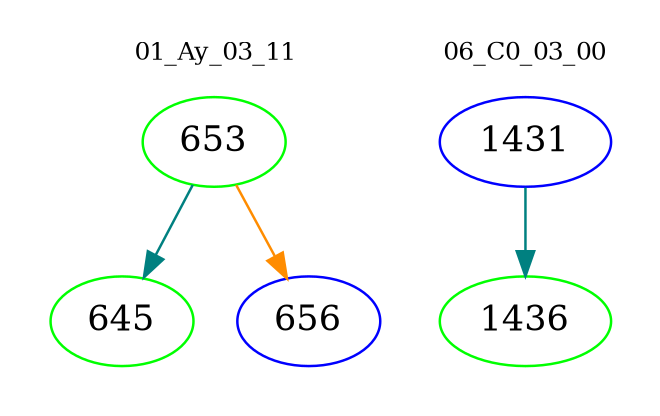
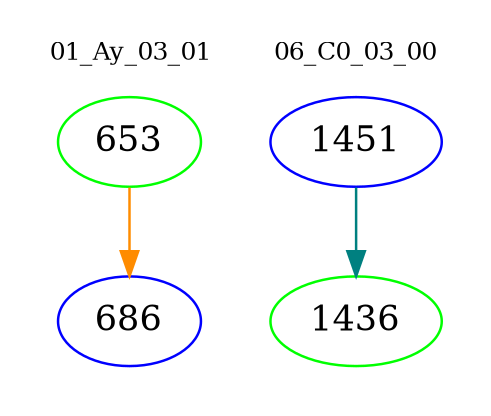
cluster "01_Ay_03_11": label "01_Ay_03_11" -> "01_Ay_03_01"
node "1431": label "1431" -> "1451"
node "645": removed
node "656": label "656" -> "686"
